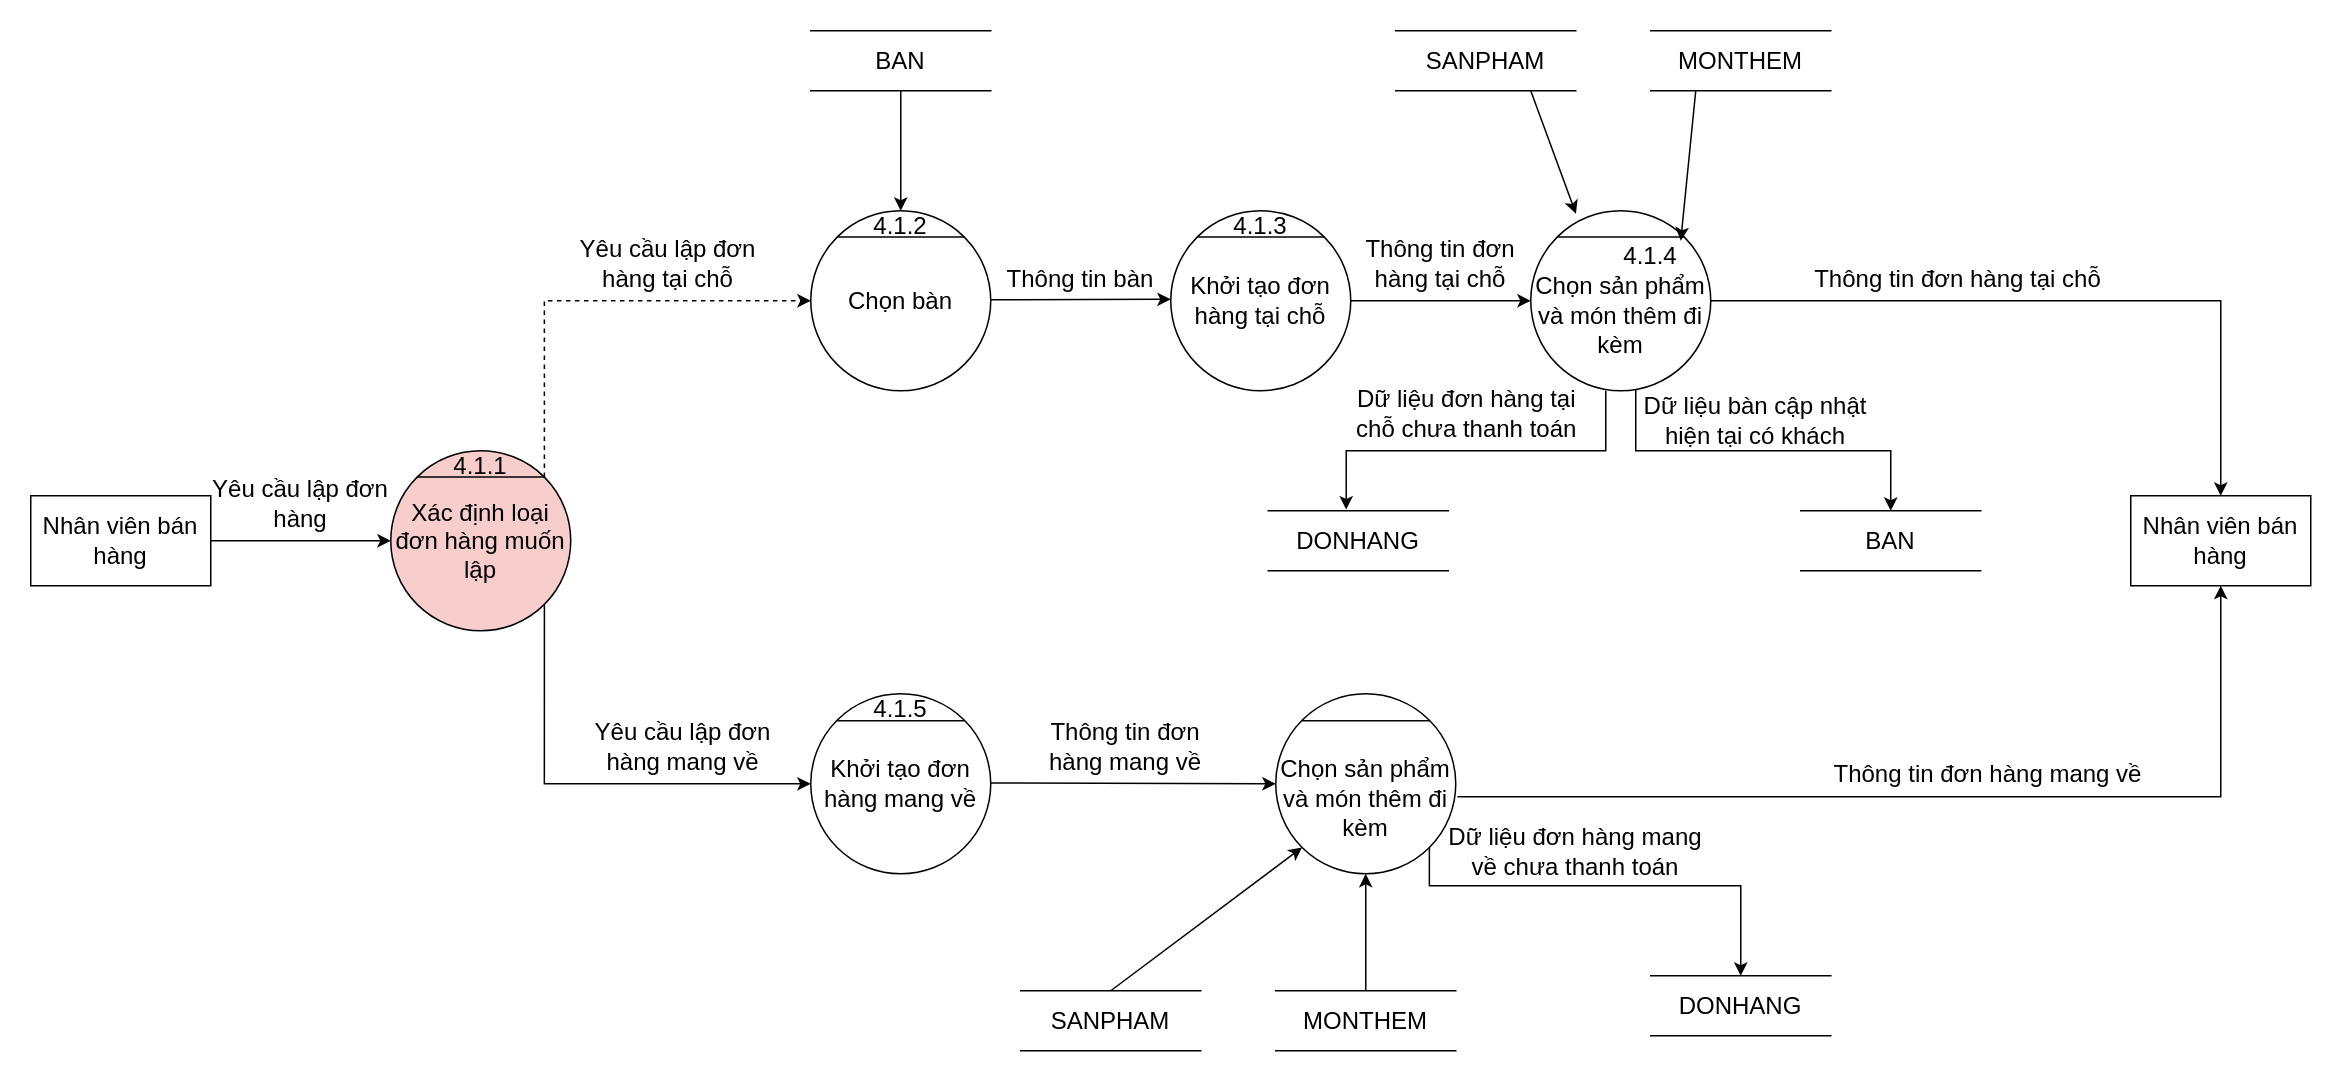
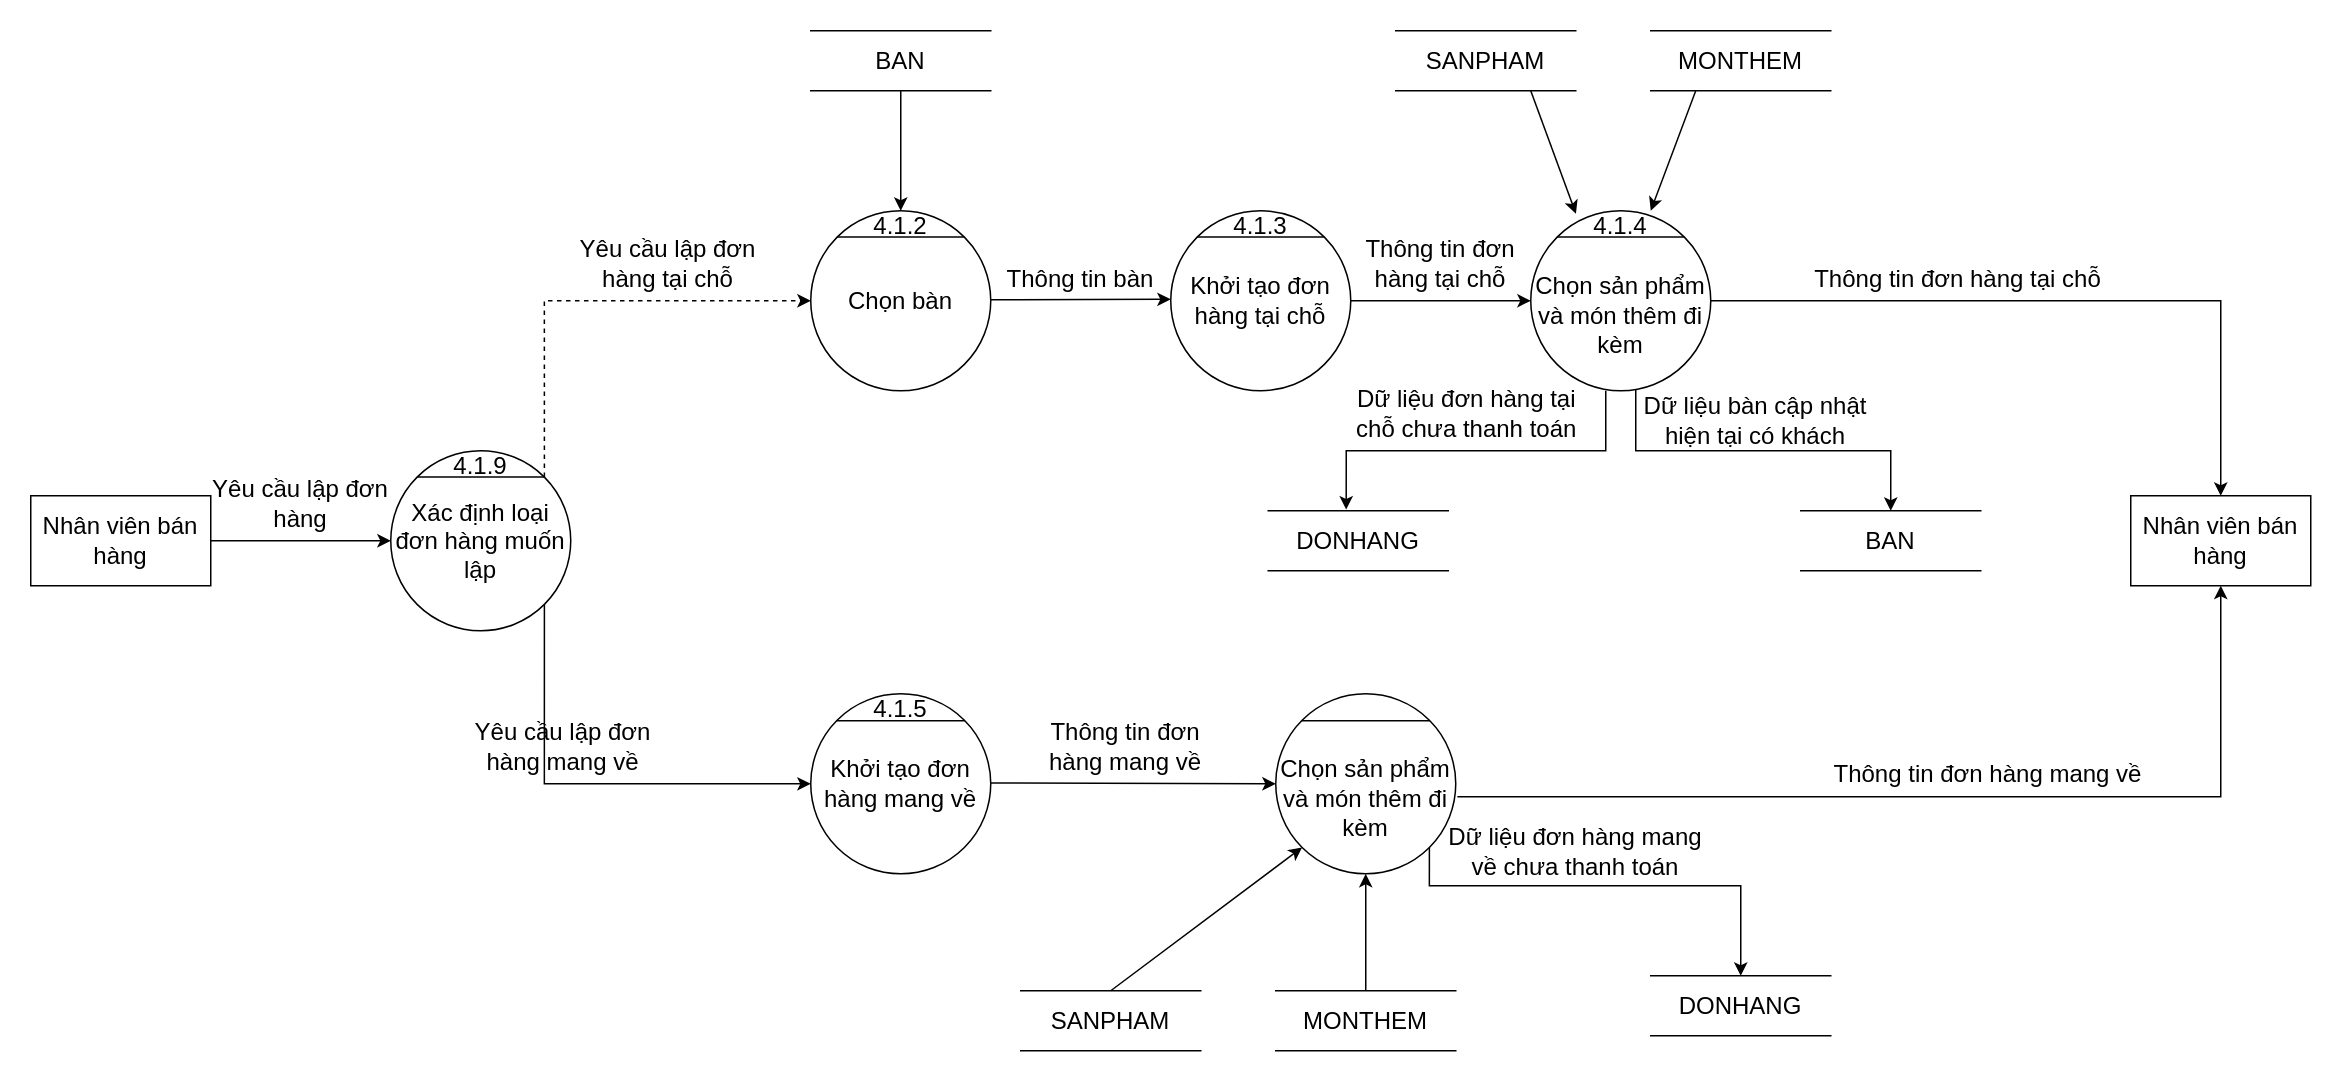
node "4.1.4": moved (1651, 256) -> (1621, 226)
node "4.1.1": label "4.1.1" -> "4.1.9"
node "Xác định loại đơn hàng muốn lập": fillcolor #f8cecc -> #ffffff
node "Yêu cầu lập đơn hàng mang về": moved (683, 746) -> (563, 746)
